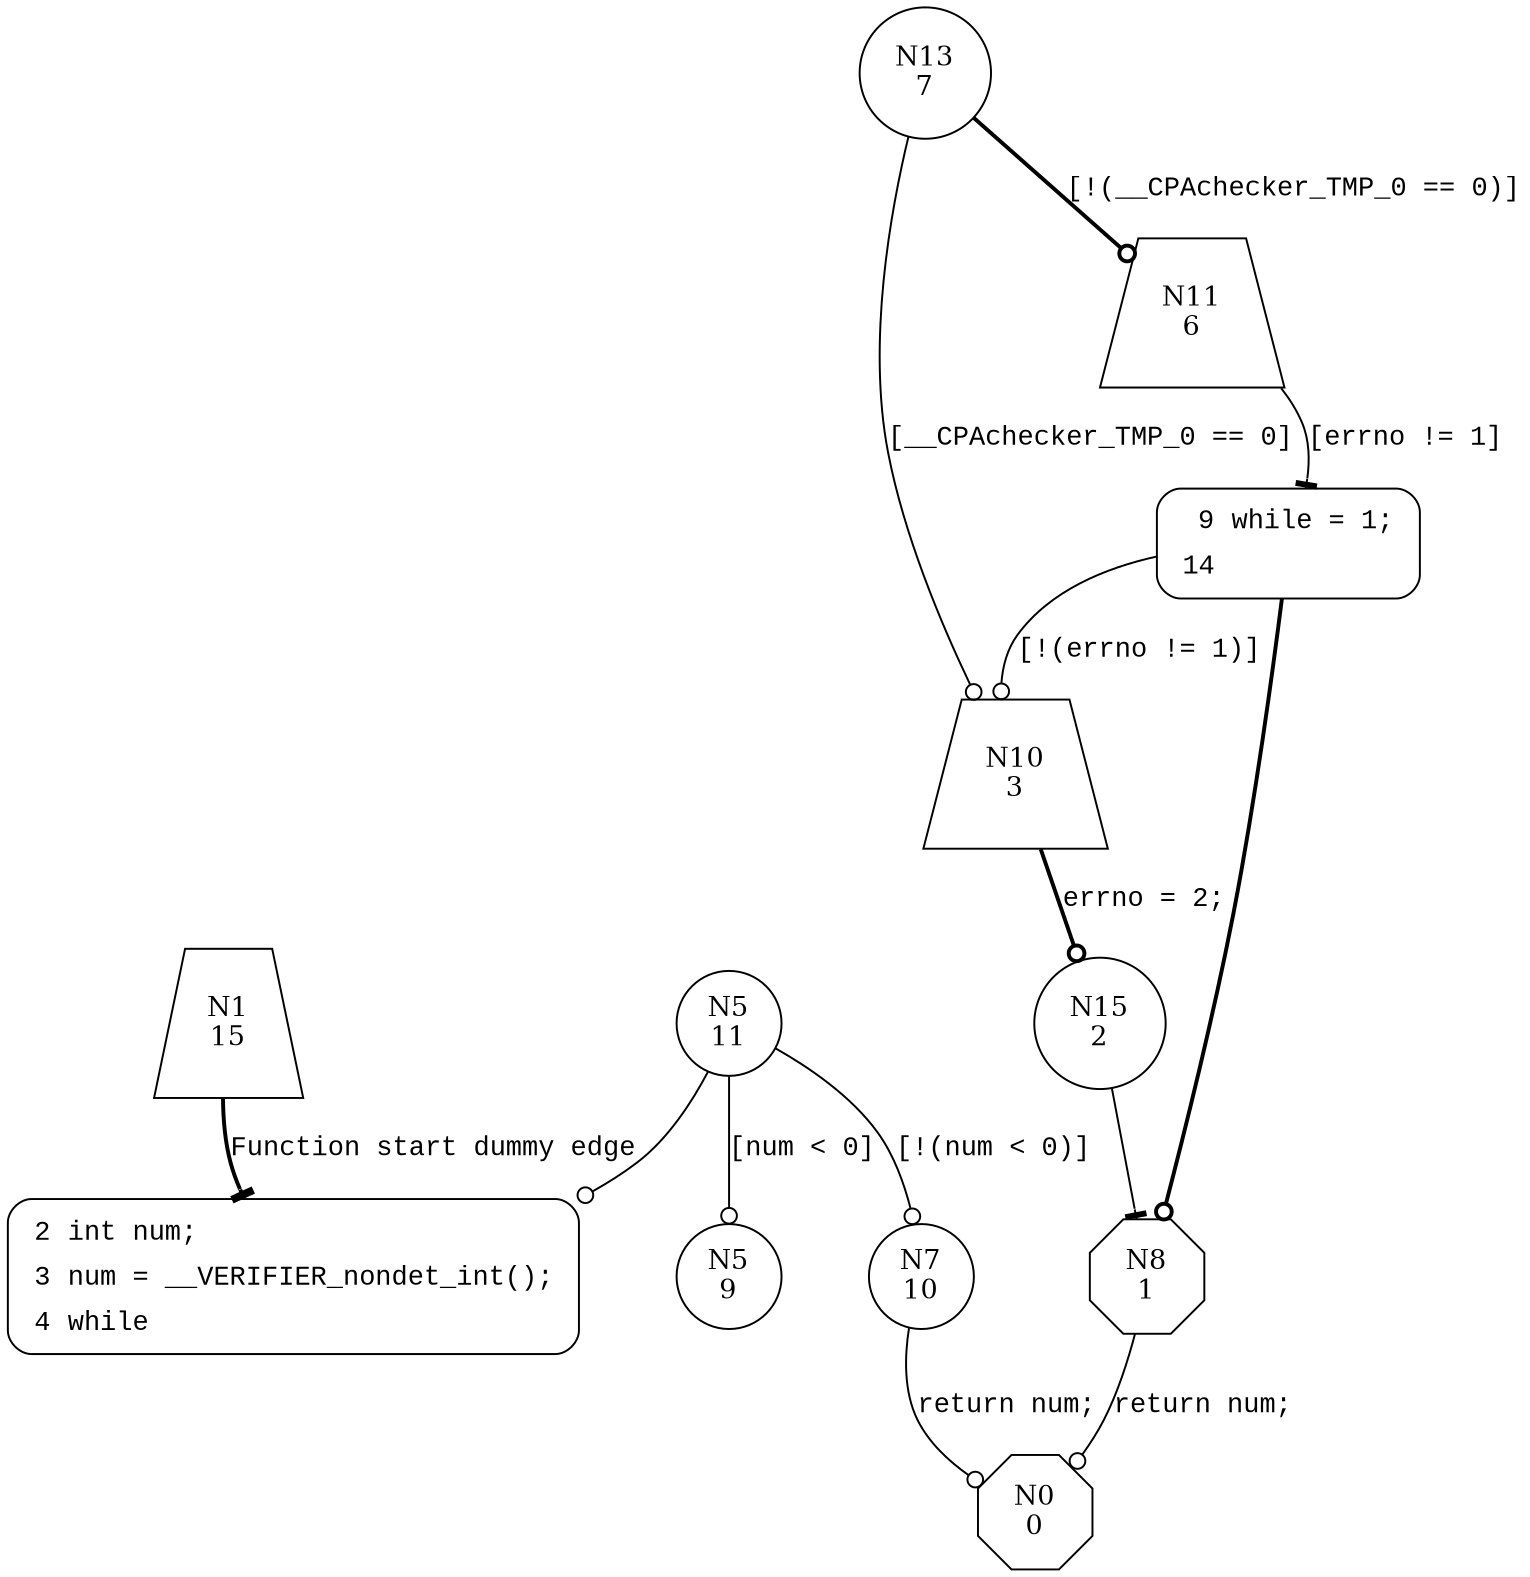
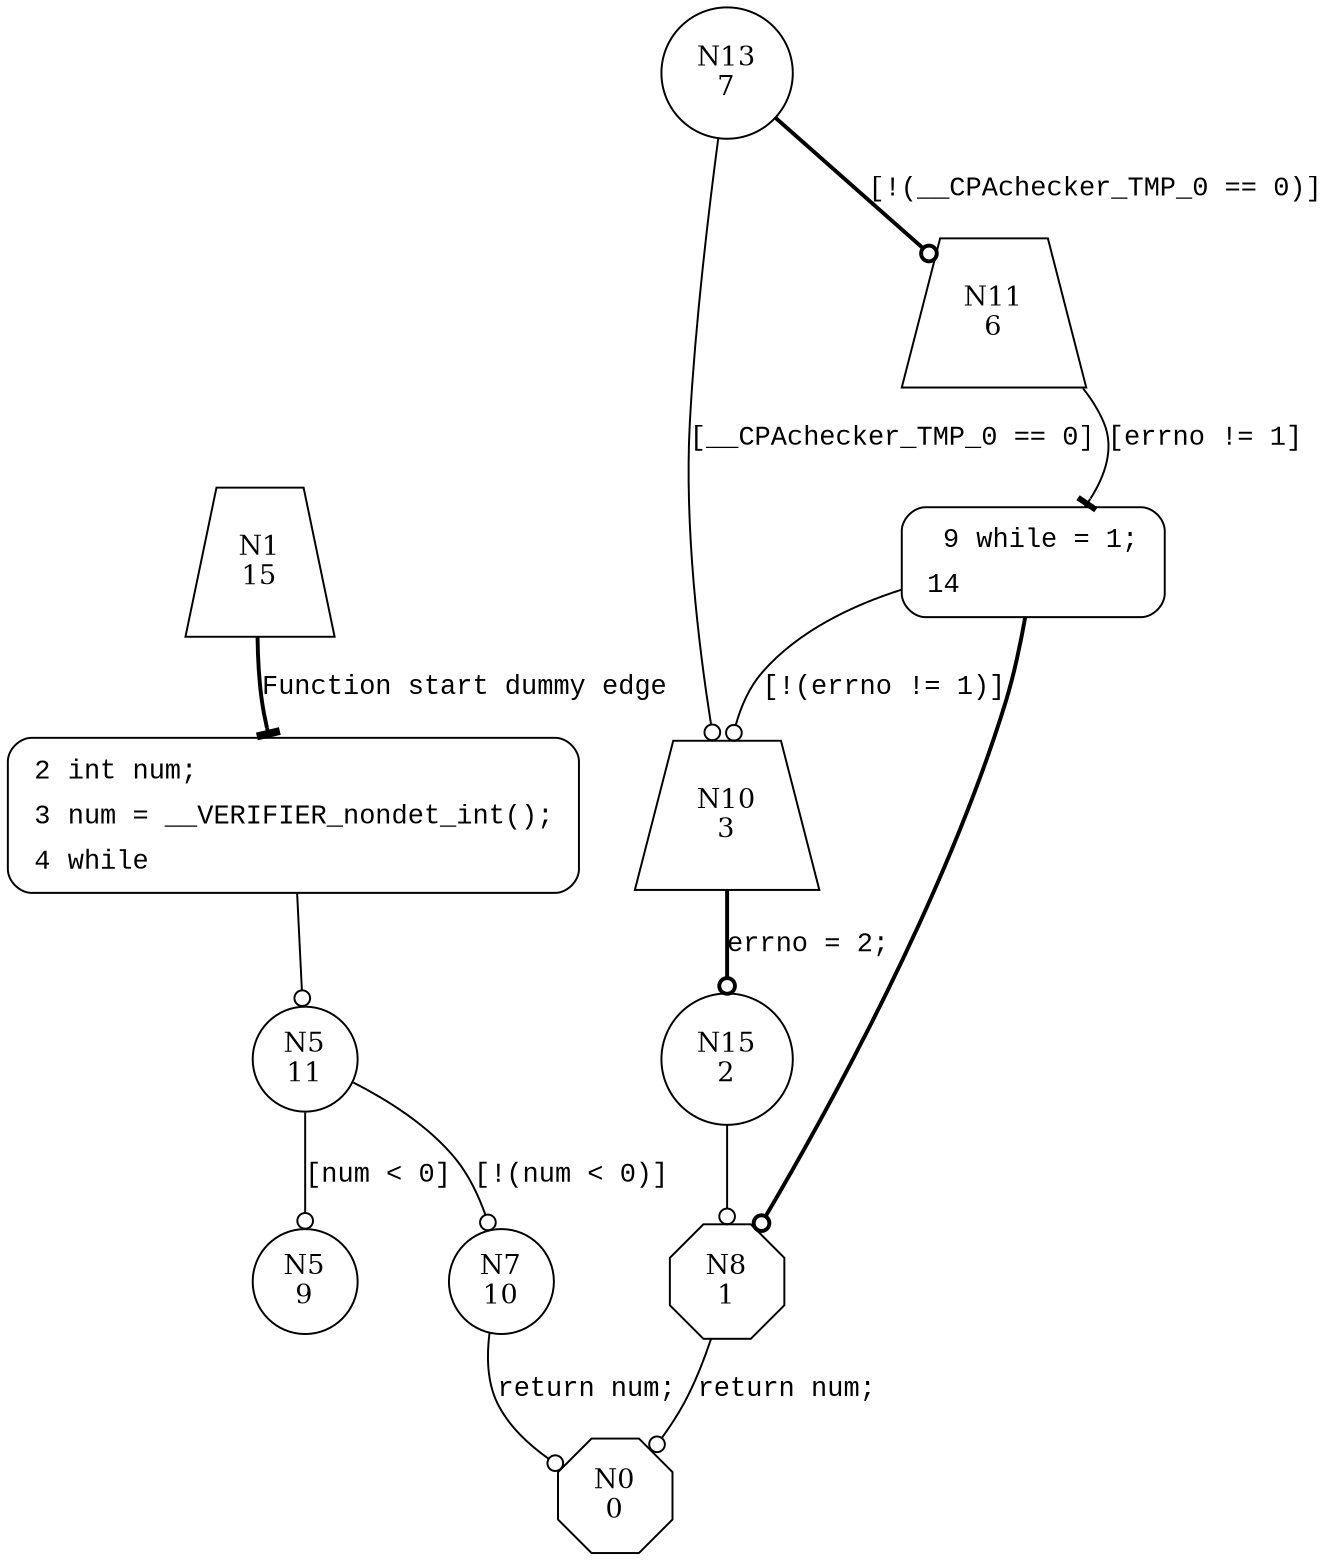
edge "N5 11" -> "2": reversed
edge "N15 2" -> "N8 1": arrowhead tee -> odot
